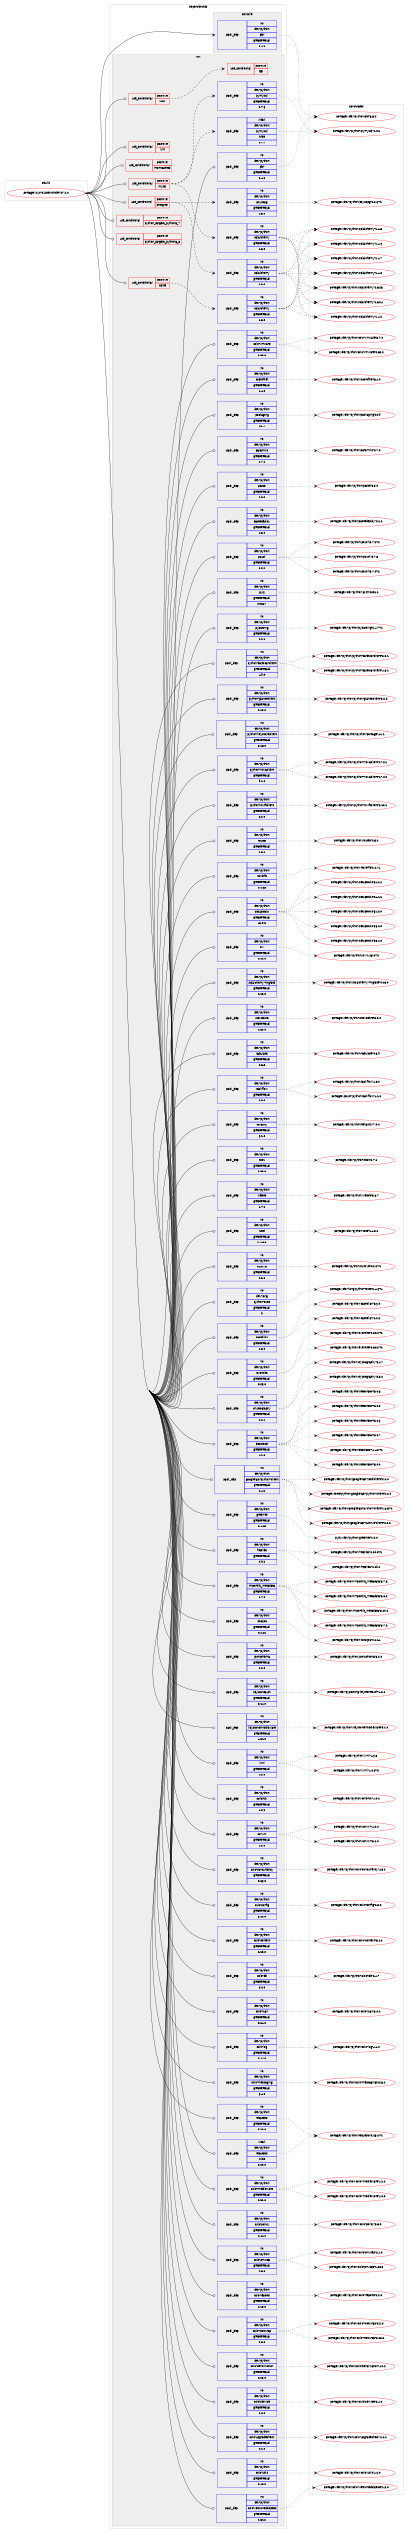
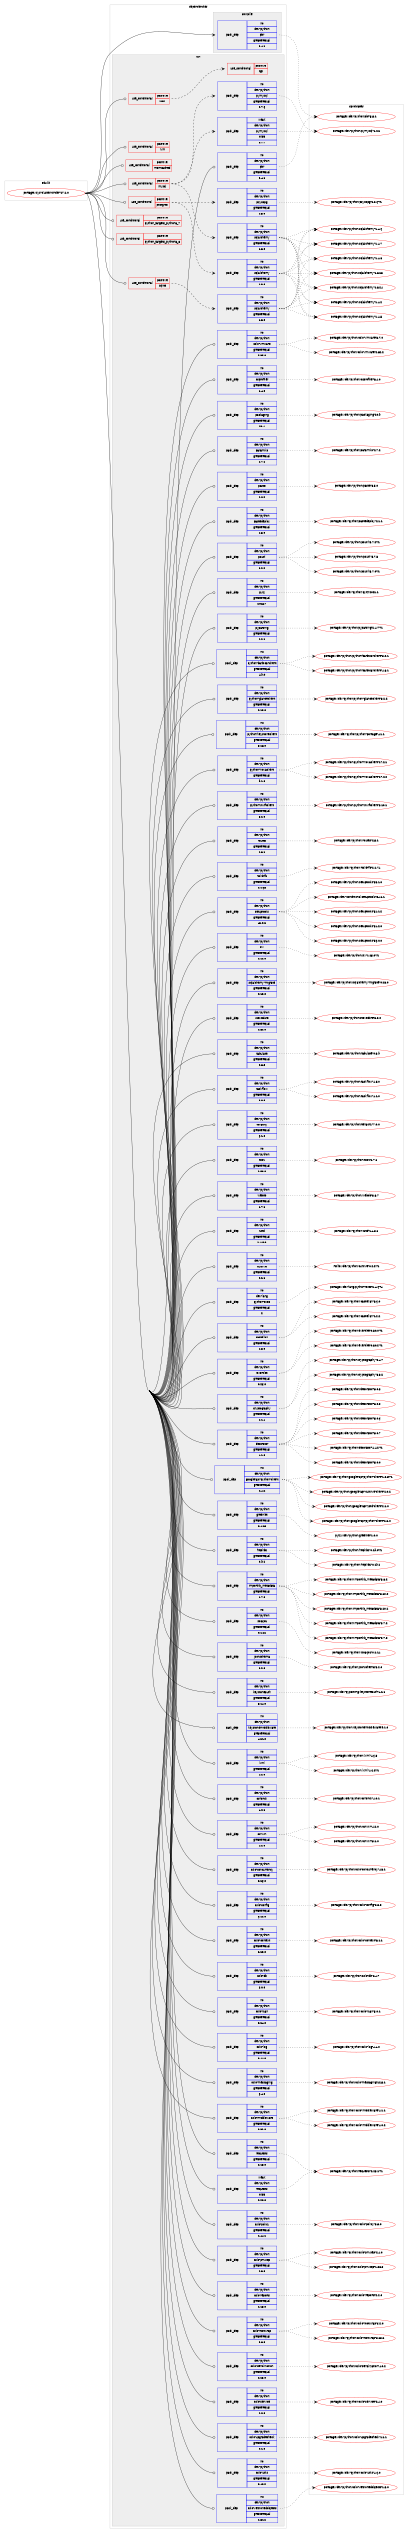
node "portage://dev-python/setuptools-54.1.1": label "portage://dev-python/setuptools-54.1.1" -> "portage://dev-conditional/setuptools-54.1.1"
node "portage://psutil-python/taskflow-4.1.0": label "portage://psutil-python/taskflow-4.1.0" -> "portage://dev-python/taskflow-4.1.0"
node "portage://dev-python/cursive-0.2.2-r1": label "portage://dev-python/cursive-0.2.2-r1" -> "rtslib://dev-python/cursive-0.2.2-r1"
node "portage://exec-python/google-api-python-client-2.2.0": label "portage://exec-python/google-api-python-client-2.2.0" -> "portage://dev-python/google-api-python-client-2.2.0"
node "portage://dev-python/importlib_metadata-3.10.0": added
